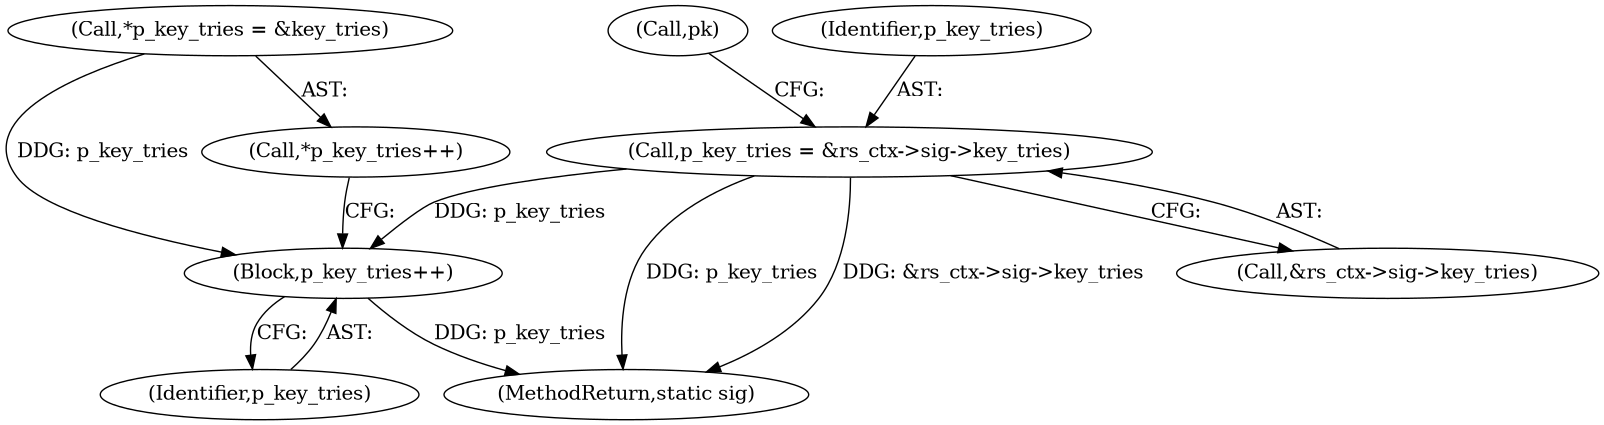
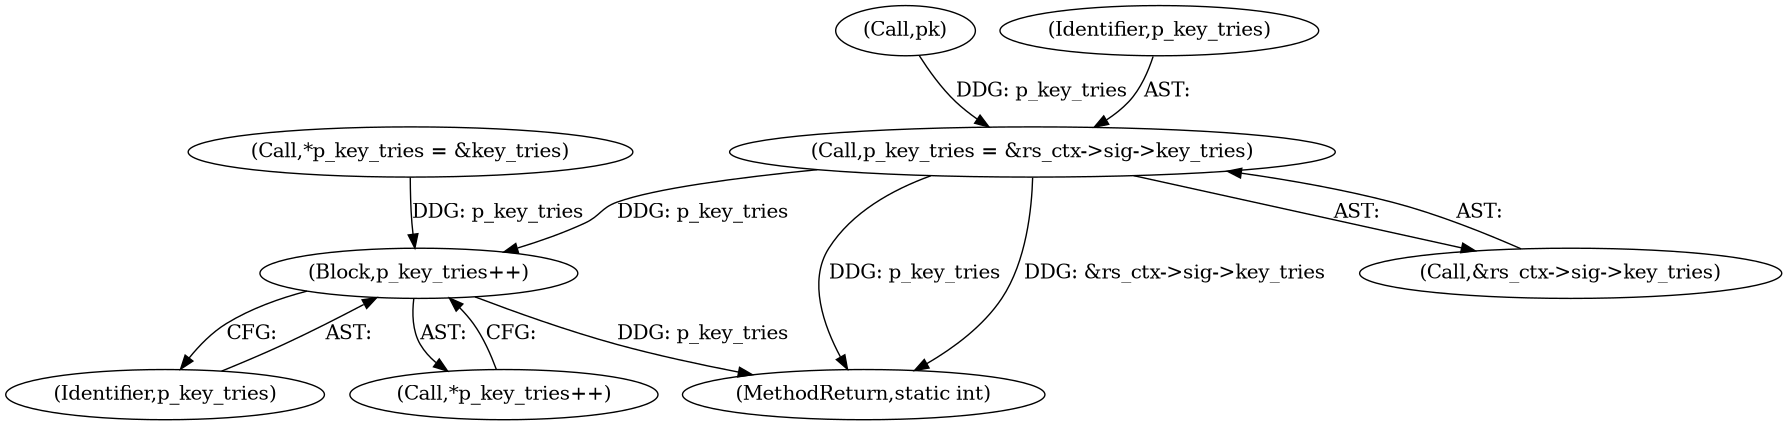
edge "(Call,*p_key_tries = &key_tries)" -> "(Call,*p_key_tries++)": now "(Block,p_key_tries++)" -> "(Call,*p_key_tries++)"
edge "(Call,pk)" -> "(Call,p_key_tries = &rs_ctx->sig->key_tries)": label "CFG: " -> "DDG: p_key_tries"
edge "(Call,p_key_tries = &rs_ctx->sig->key_tries)" -> "(Call,&rs_ctx->sig->key_tries)": label "CFG: " -> "AST: "
node "(MethodReturn,static sig)": label "(MethodReturn,static sig)" -> "(MethodReturn,static int)"
